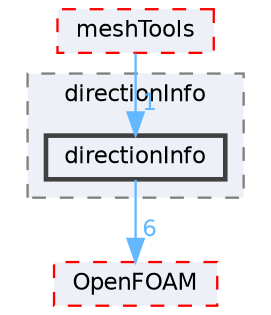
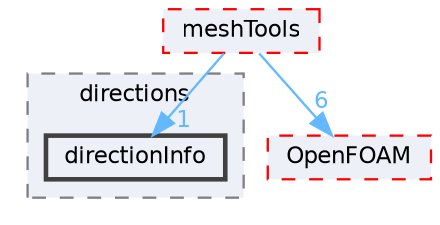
cluster "directionInfo": label "directionInfo" -> "directions"
edge "directionInfo" -> "OpenFOAM": now "meshTools" -> "OpenFOAM"
